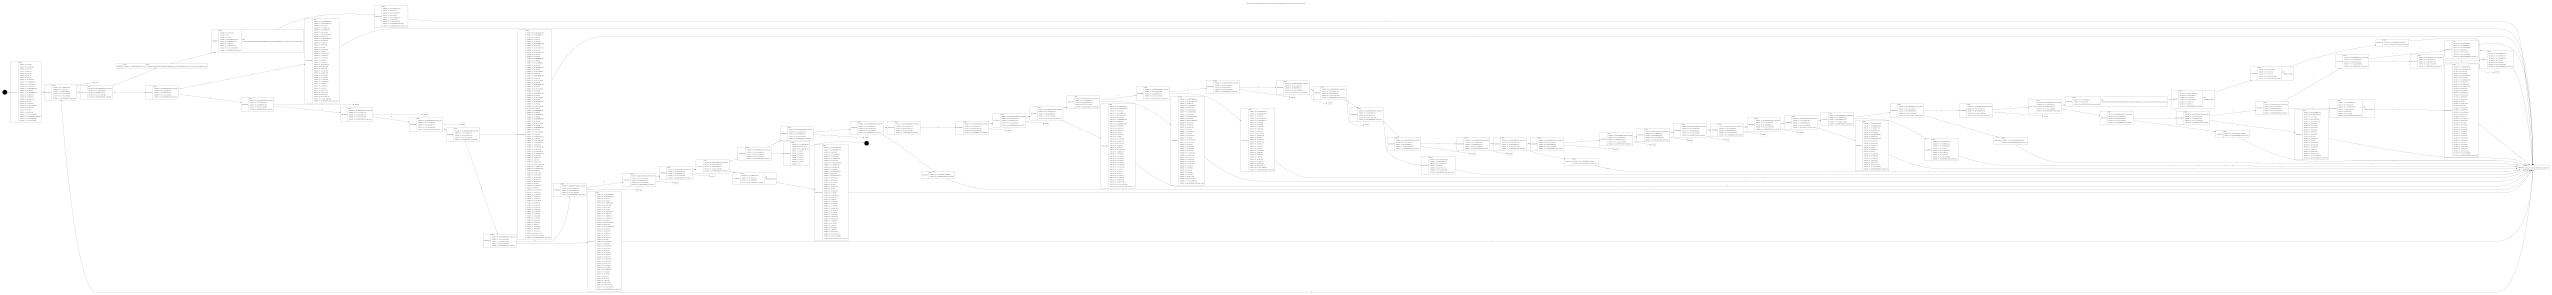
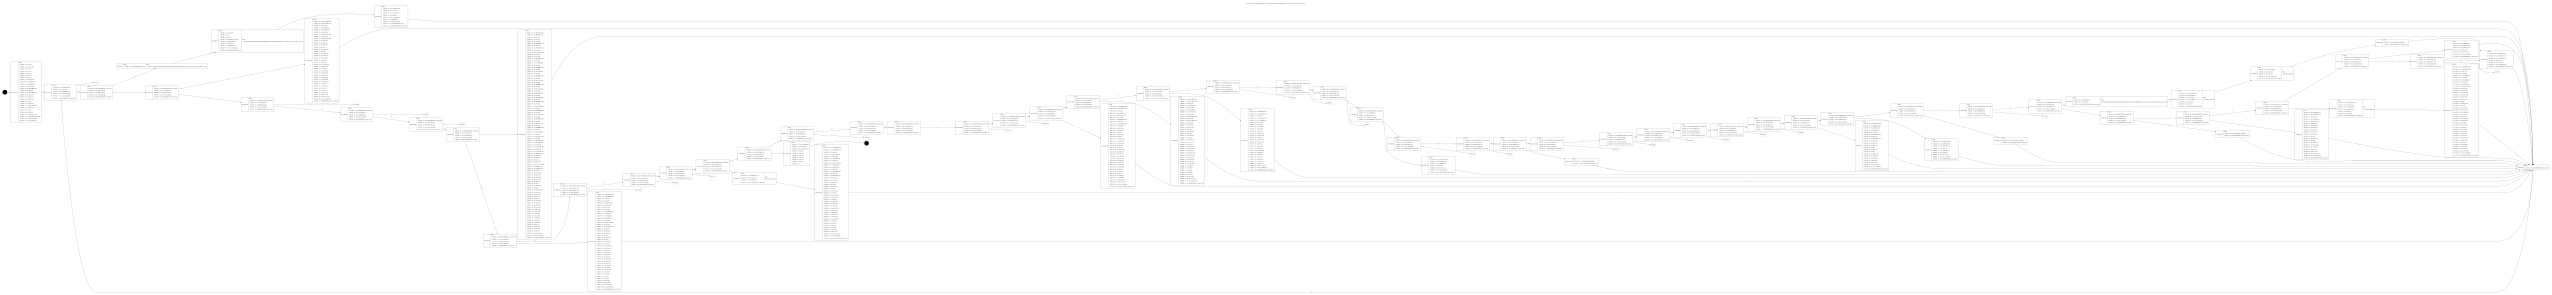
node "0x401f0a [15]": removed
